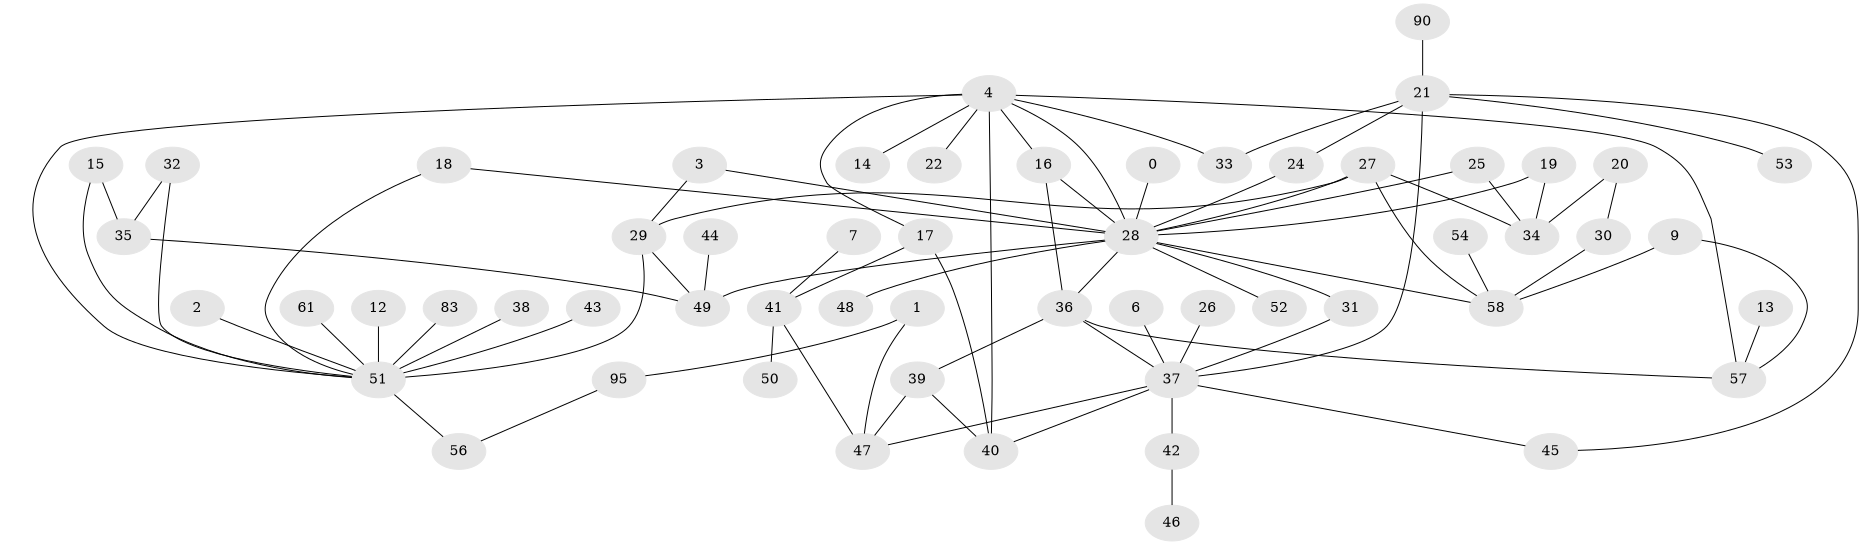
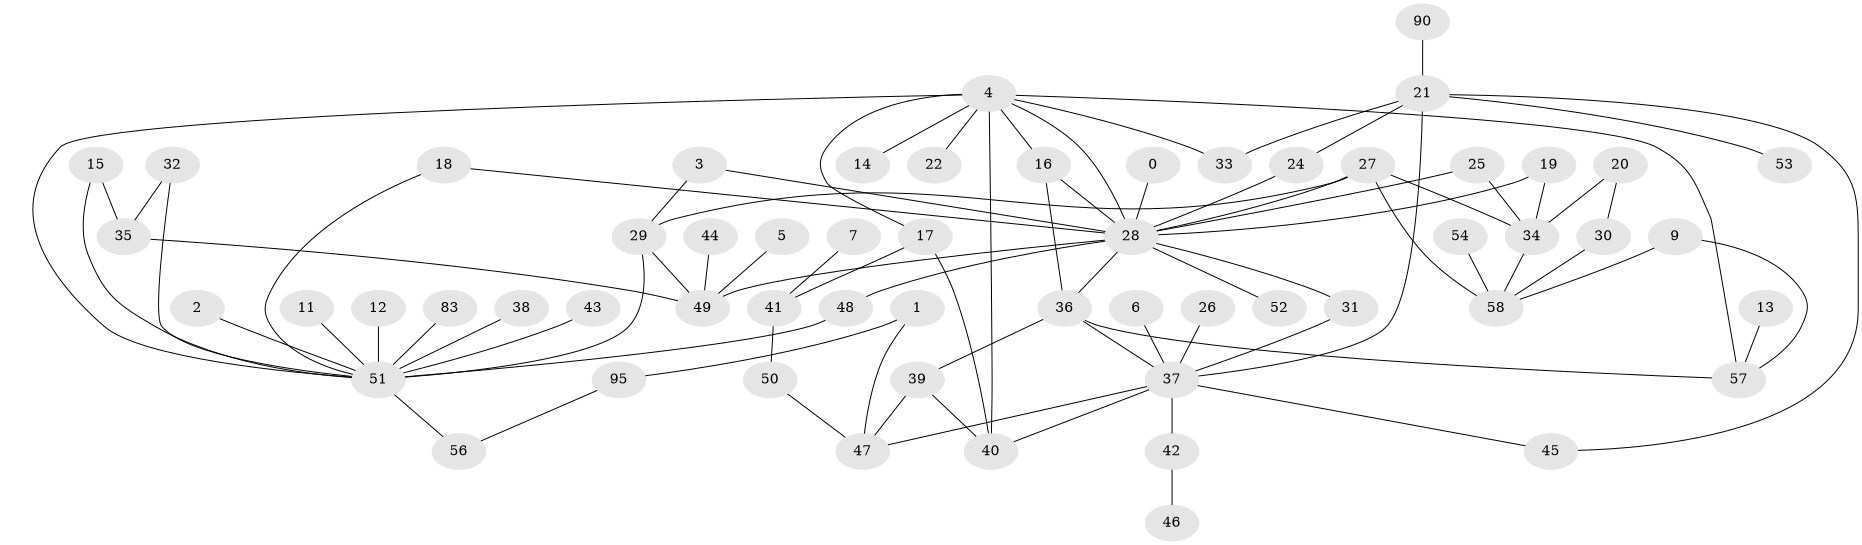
node "5": added
edge "28" -- "58": now "34" -- "58"
node "61": label "61" -> "11"
edge "48" -- "51": added
edge "41" -- "47": now "50" -- "47"
